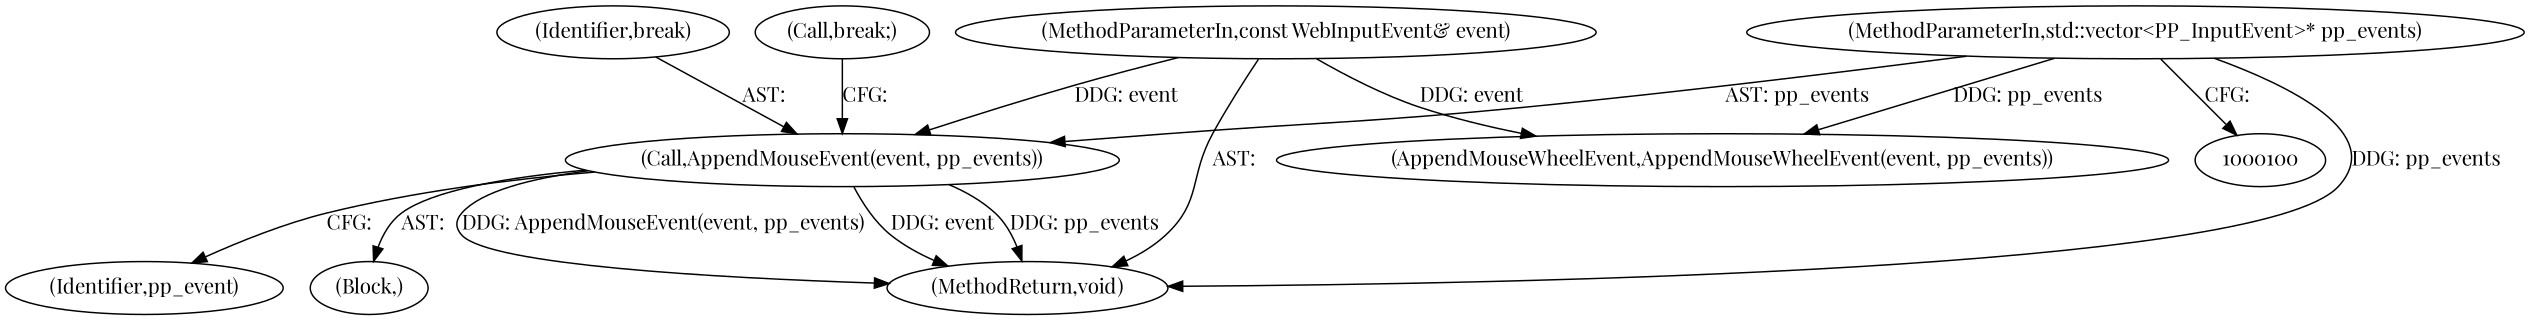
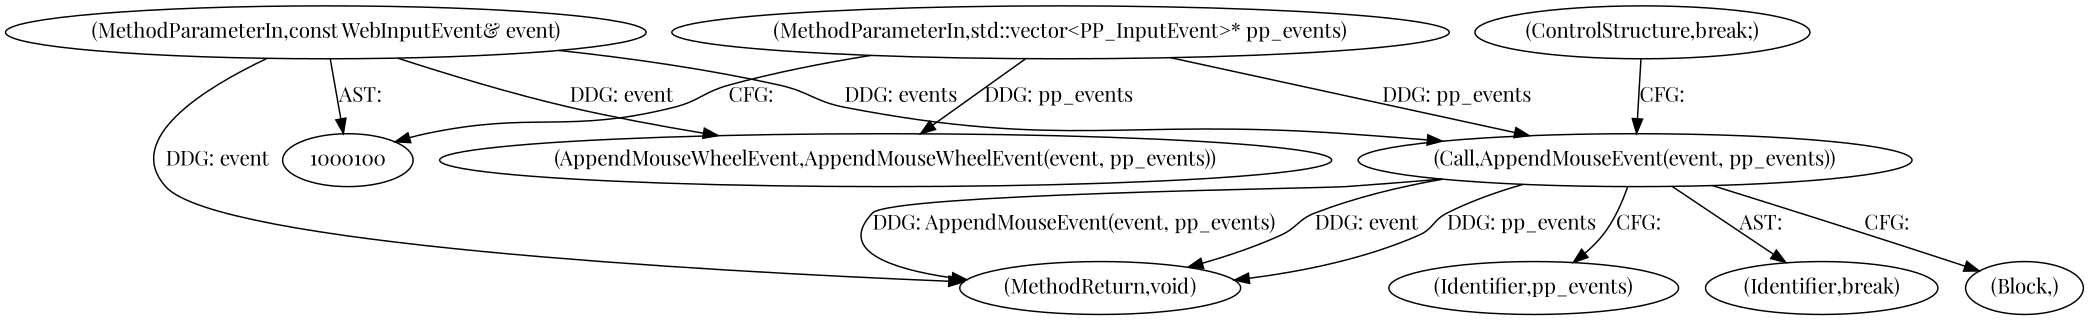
node "(Call,break;)": label "(Call,break;)" -> "(ControlStructure,break;)"
edge "(MethodParameterIn,const WebInputEvent& event)" -> "1000100": added, label "AST:"
edge "(Identifier,break)" -> "(Call,AppendMouseEvent(event, pp_events))": reversed
edge "(MethodParameterIn,const WebInputEvent& event)" -> "(Call,AppendMouseEvent(event, pp_events))": label "DDG: event" -> "DDG: events"
edge "(MethodParameterIn,std::vector<PP_InputEvent>* pp_events)" -> "(Call,AppendMouseEvent(event, pp_events))": label "AST: pp_events" -> "DDG: pp_events"
edge "(MethodParameterIn,const WebInputEvent& event)" -> "(MethodReturn,void)": label "AST: " -> "DDG: event"
edge "(Call,AppendMouseEvent(event, pp_events))" -> "(Block,)": label "AST: " -> "CFG: "
edge "(MethodParameterIn,std::vector<PP_InputEvent>* pp_events)" -> "(MethodReturn,void)": removed, label "DDG: pp_events"
node "(Identifier,pp_event)": label "(Identifier,pp_event)" -> "(Identifier,pp_events)"
